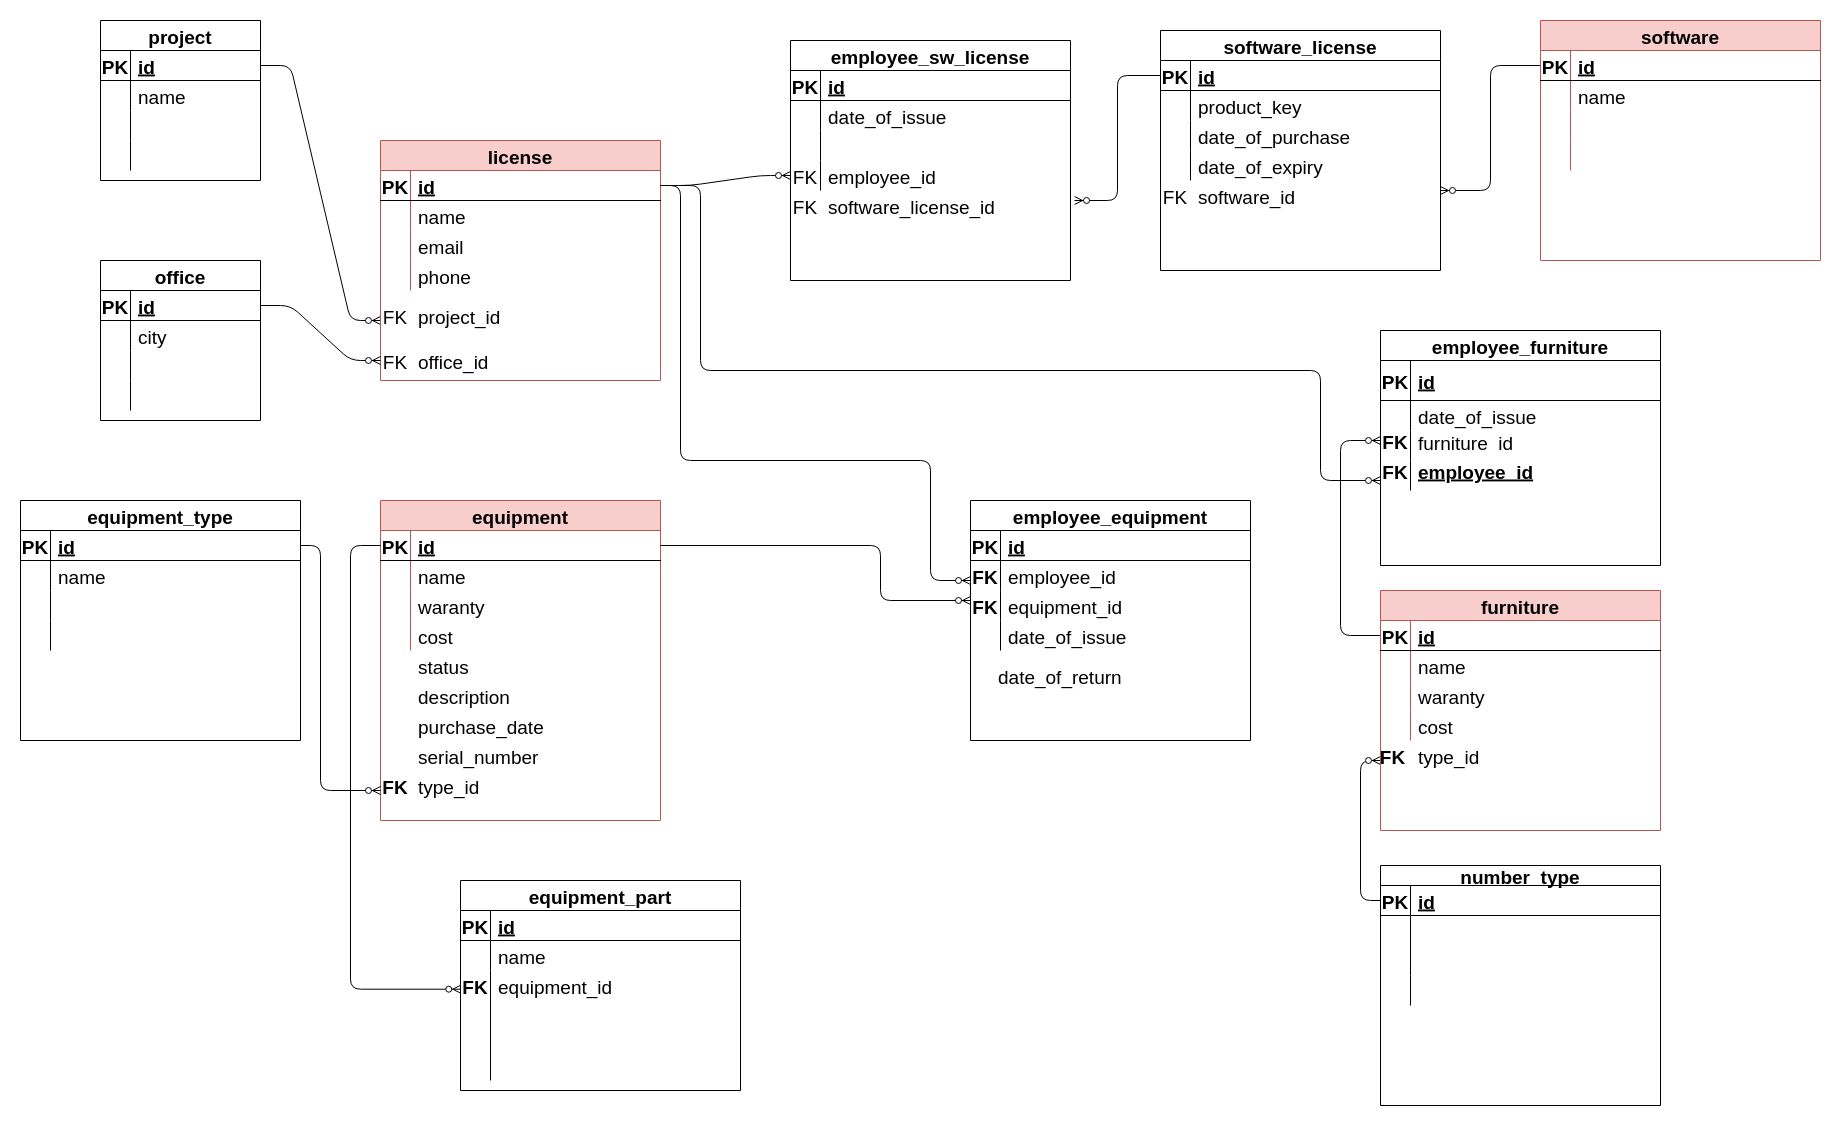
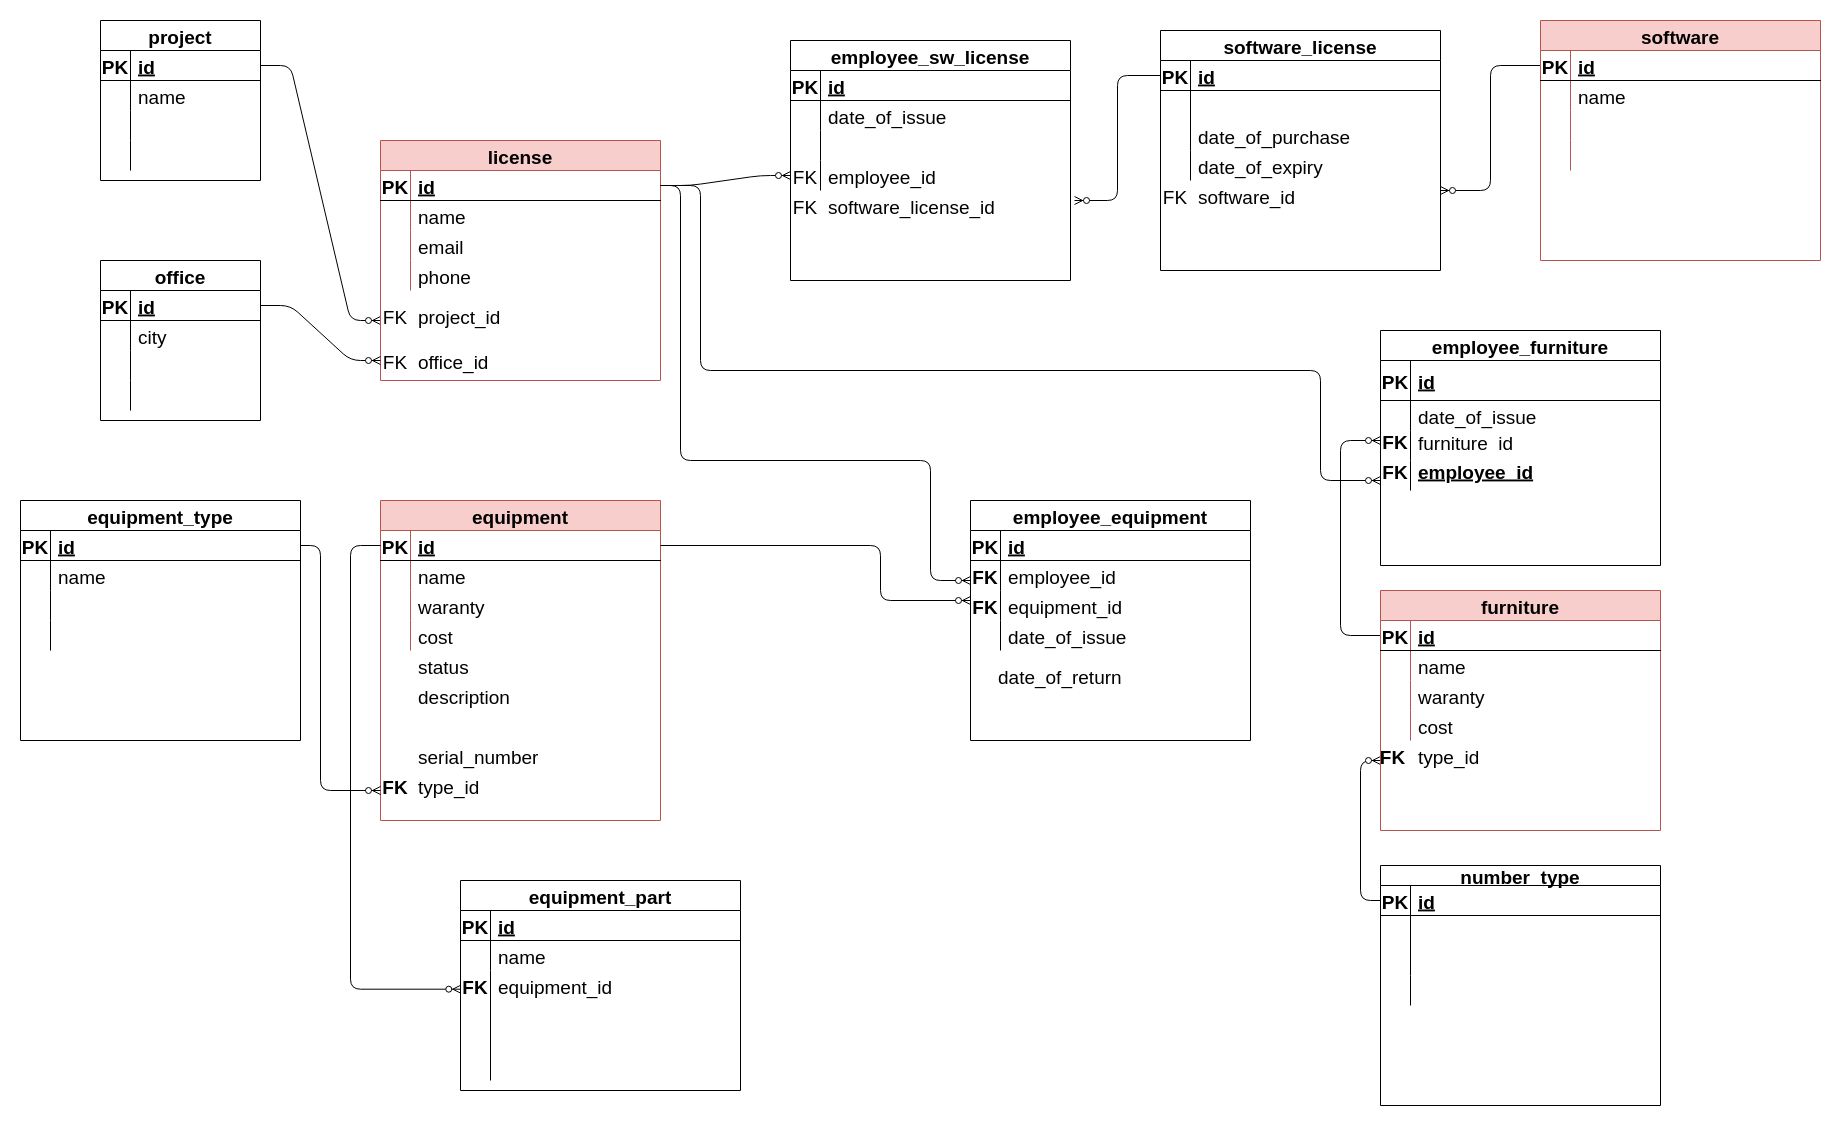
node "product_key": removed
node "purchase_date": removed
